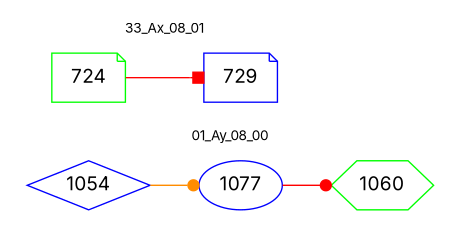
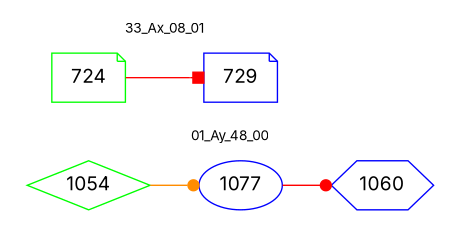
cluster "01_Ay_08_00": label "01_Ay_08_00" -> "01_Ay_48_00"
node "1054": color blue -> green
node "1060": color green -> blue
